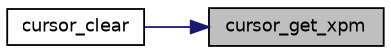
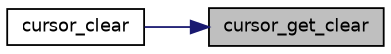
node "cursor_get_xpm": label "cursor_get_xpm" -> "cursor_get_clear"
